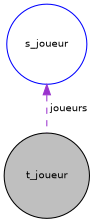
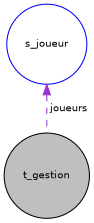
node "t_joueur": label "t_joueur" -> "t_gestion"
